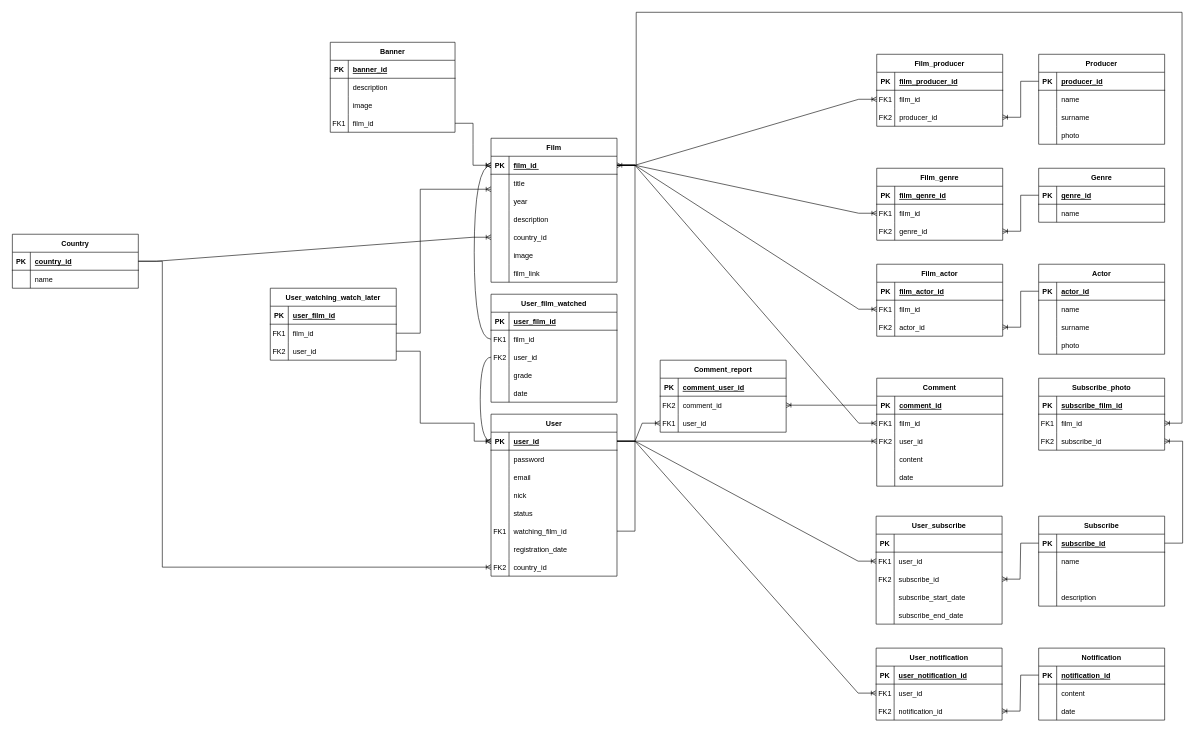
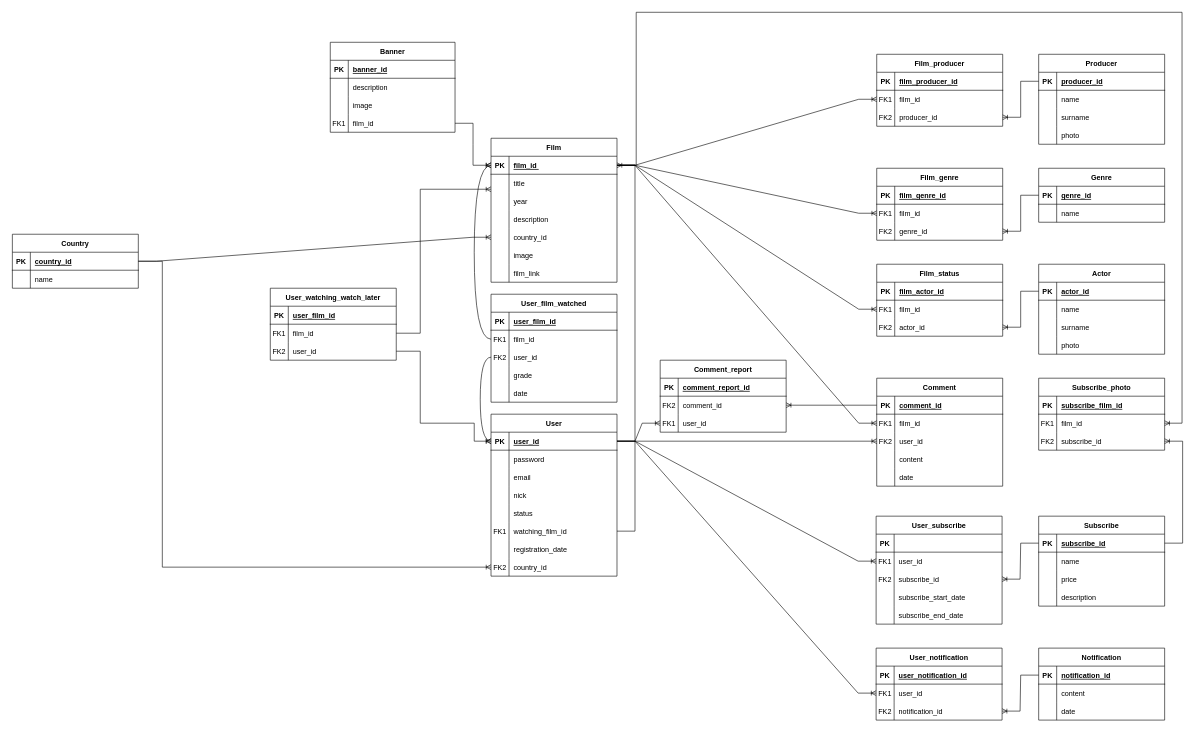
node "Film_actor": label "Film_actor" -> "Film_status"
node "comment_user_id": label "comment_user_id" -> "comment_report_id"
node "price": added
